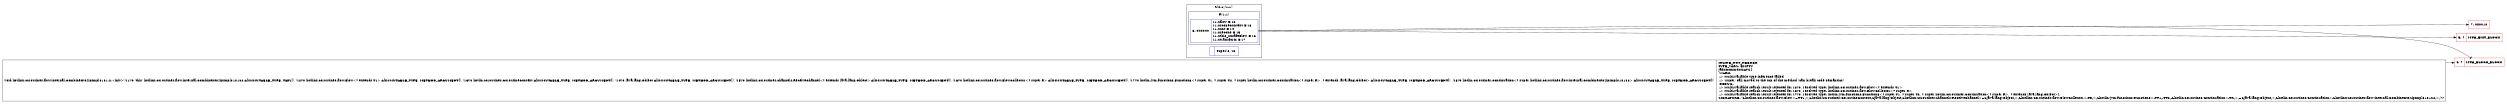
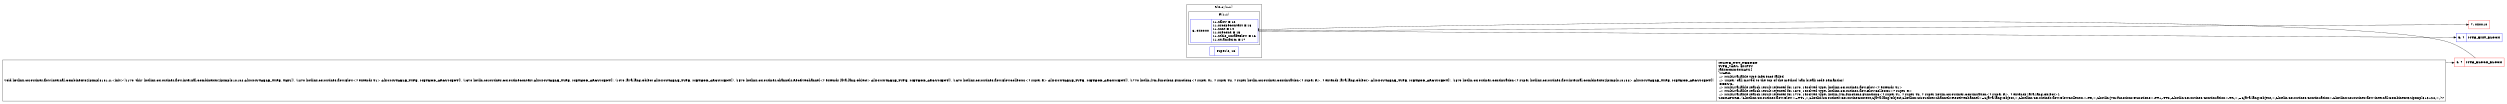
edge "6: 0x0000" -> "4: ?": reversed
node "5: ?": color red -> blue
